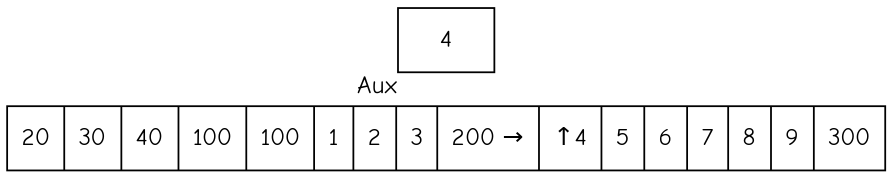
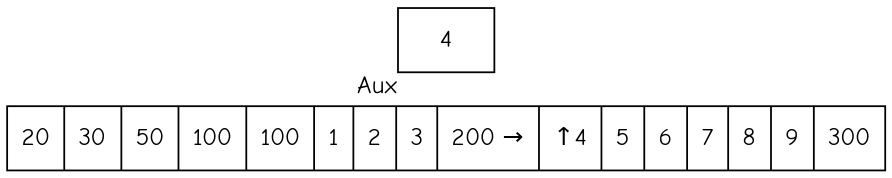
node "20": text "40" -> "50"
